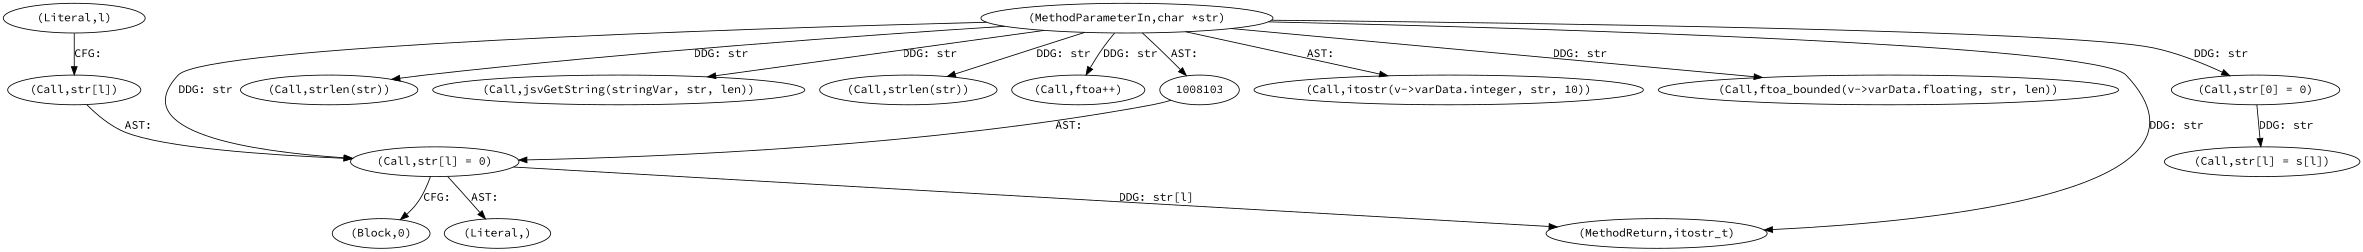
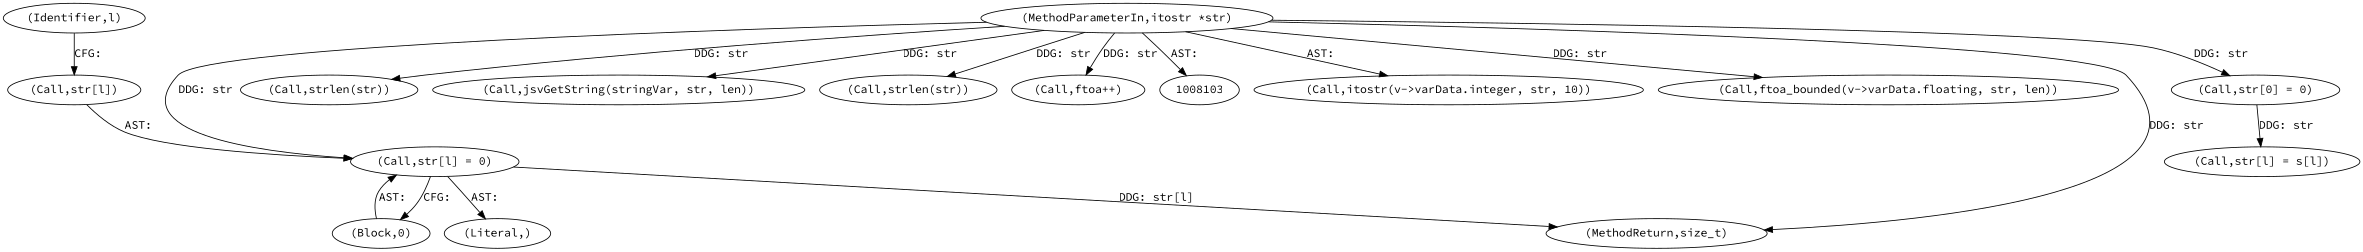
node "(Literal,l)": label "(Literal,l)" -> "(Identifier,l)"
node "(MethodParameterIn,char *str)": label "(MethodParameterIn,char *str)" -> "(MethodParameterIn,itostr *str)"
edge "1008103" -> "(Call,str[l] = 0)": now "(Block,0)" -> "(Call,str[l] = 0)"
node "(MethodReturn,itostr_t)": label "(MethodReturn,itostr_t)" -> "(MethodReturn,size_t)"
